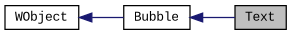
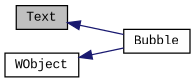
edge "Text" -> "Bubble": reversed
